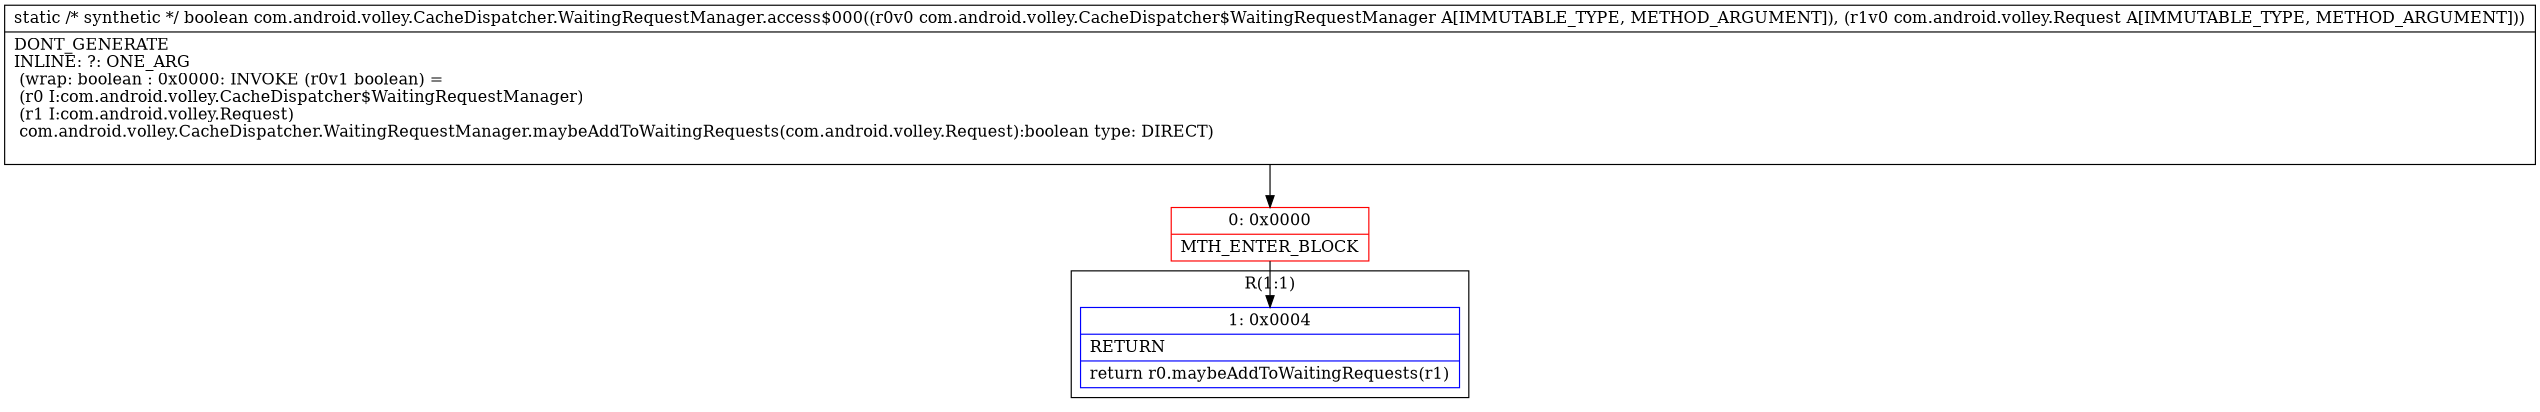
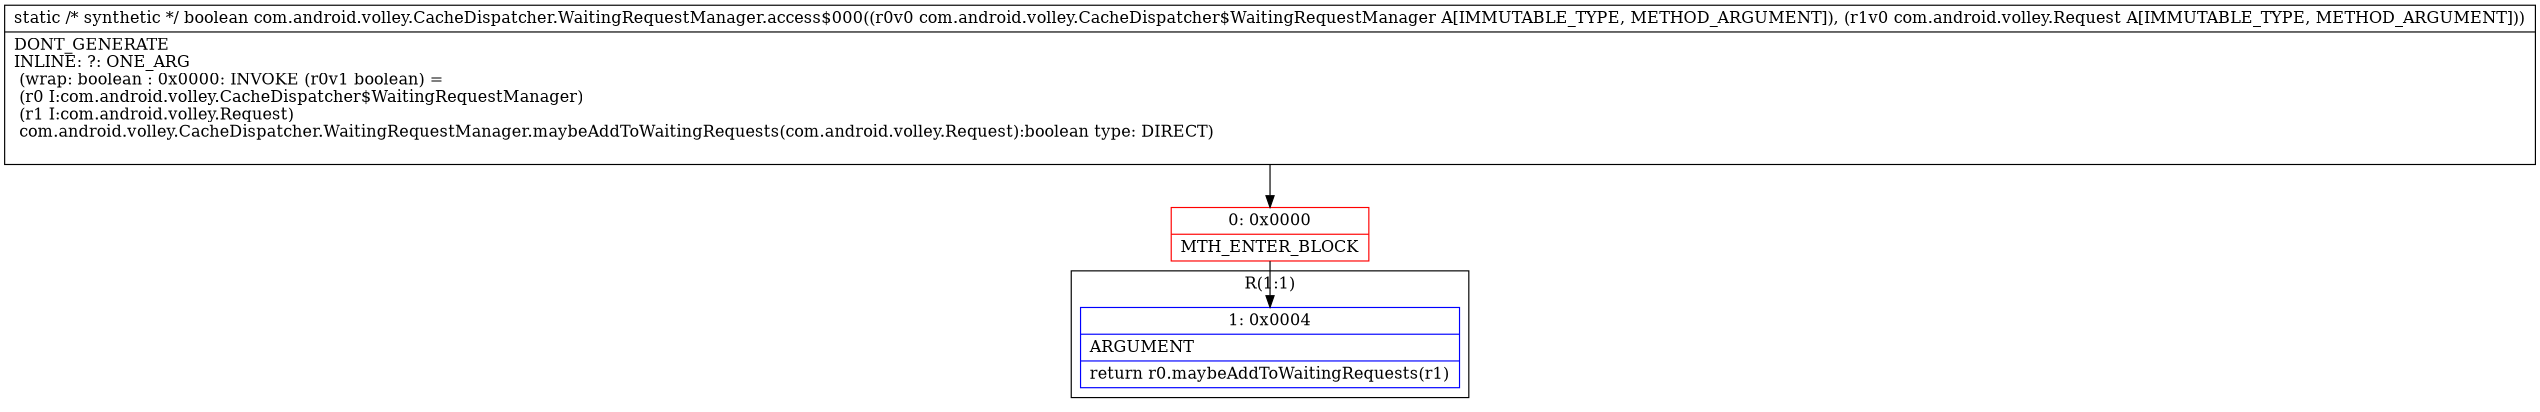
node "1: 0x0004": text "RETURN" -> "ARGUMENT"
